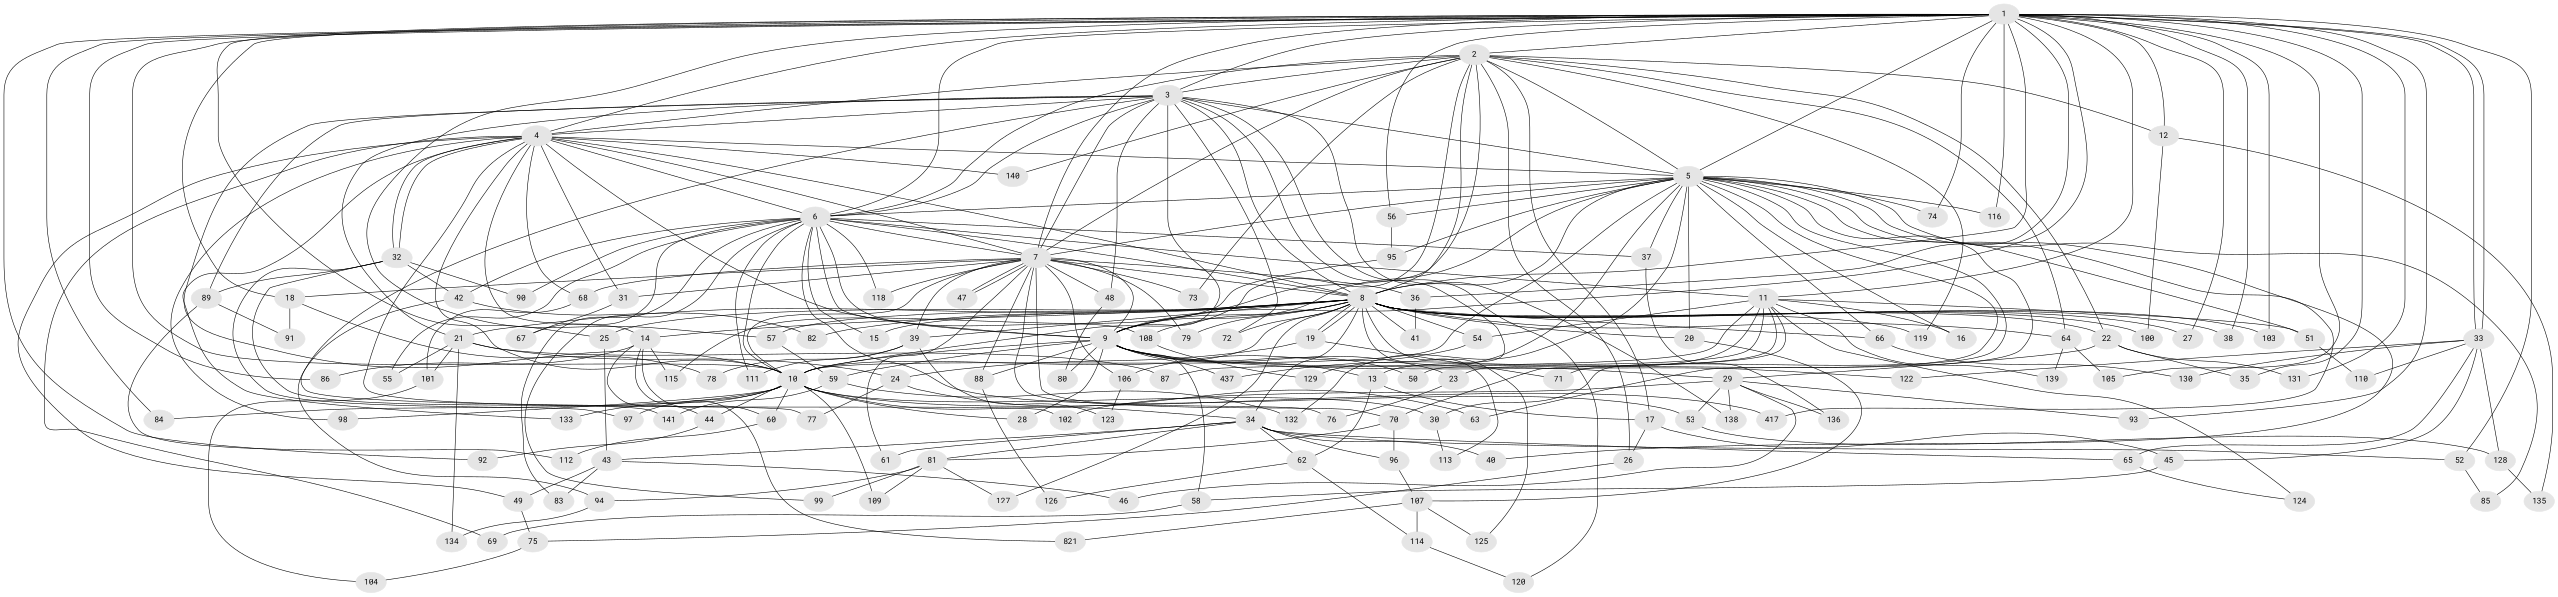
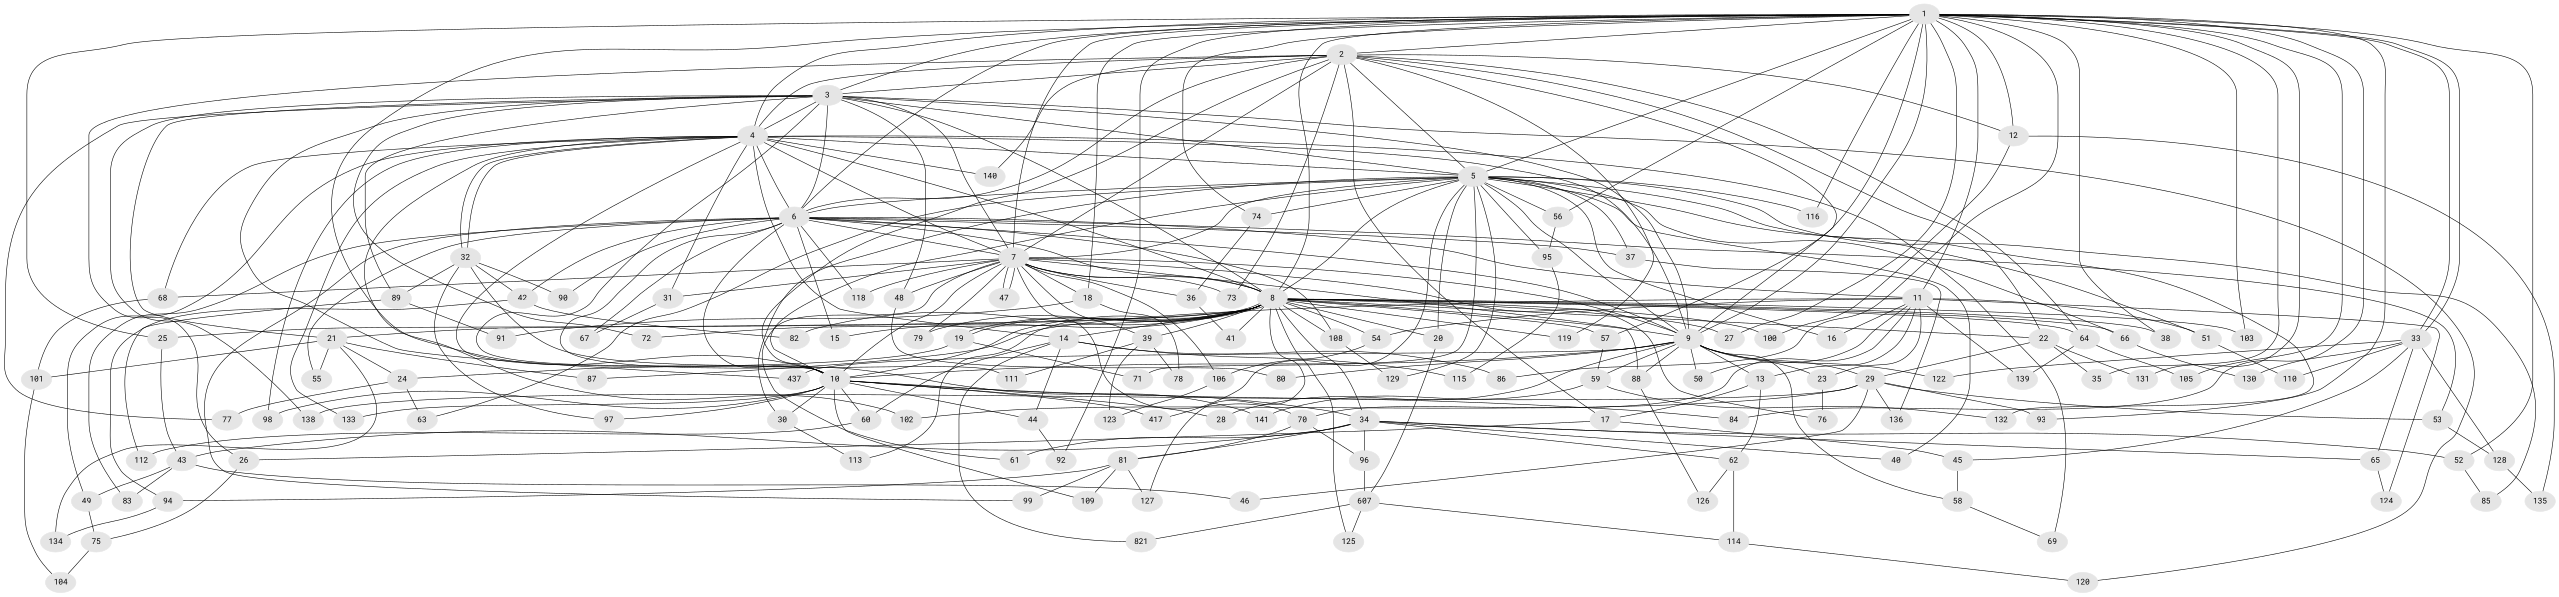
edge "2" -- "8": removed
edge "1" -- "36": now "74" -- "36"
node "107": label "107" -> "607"
